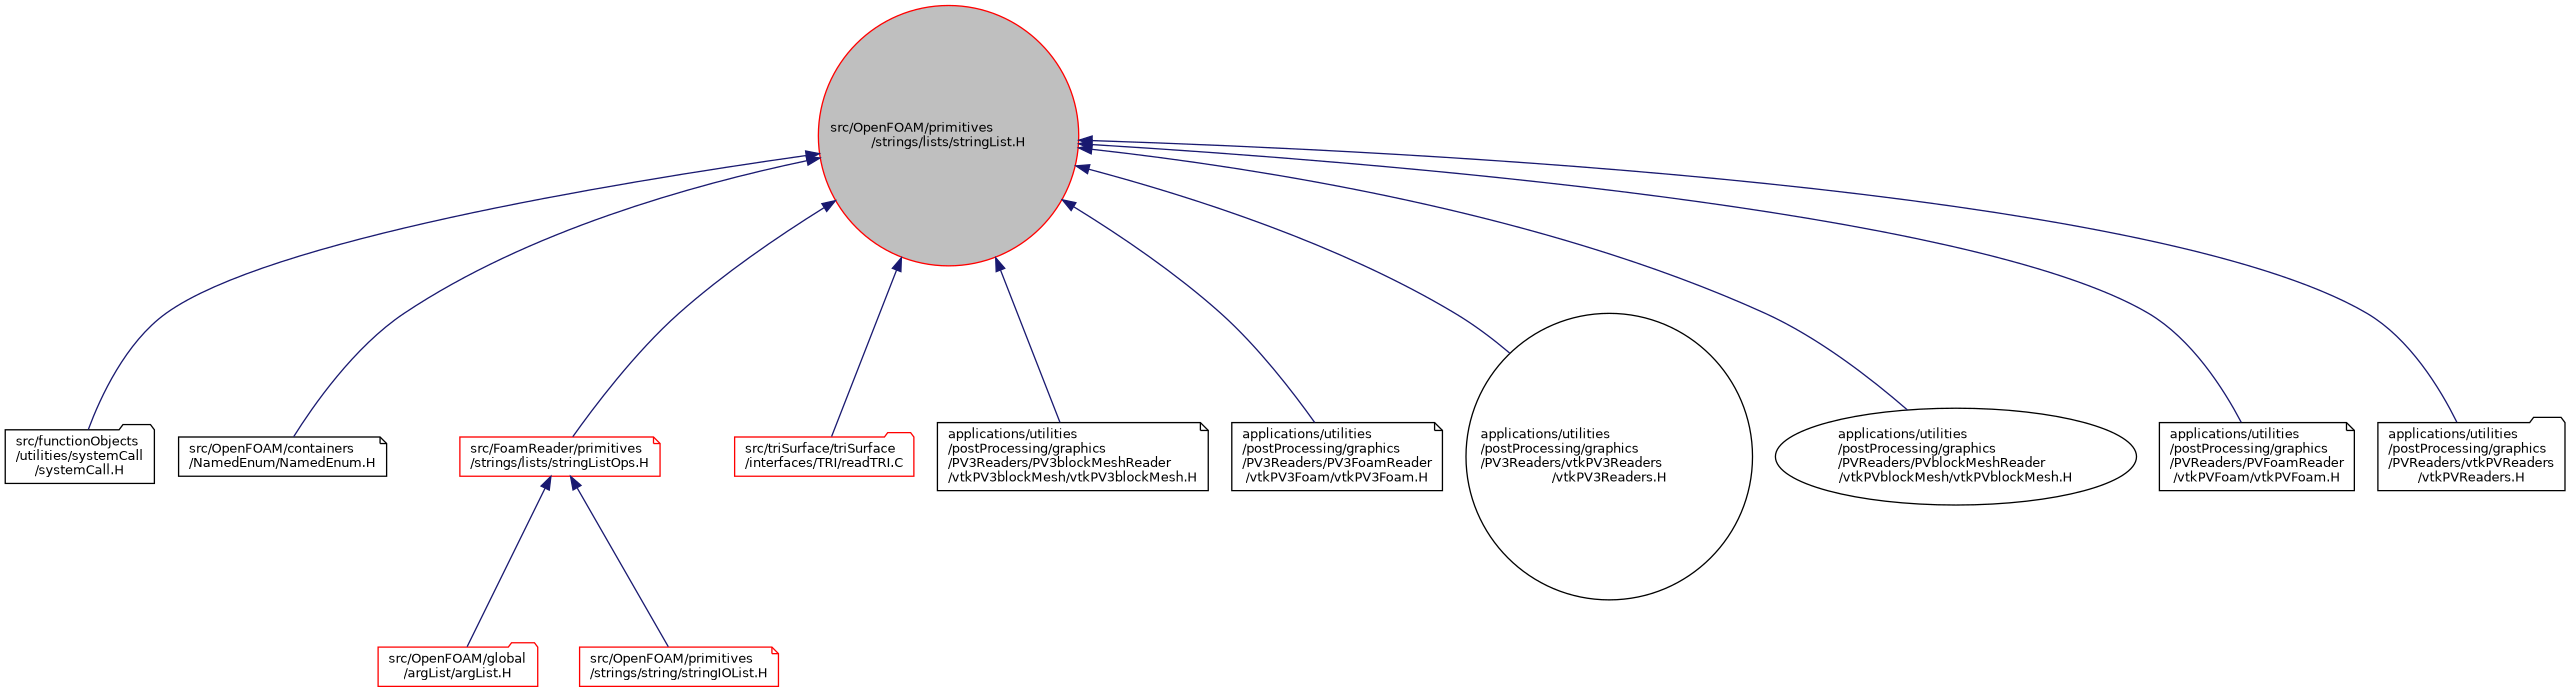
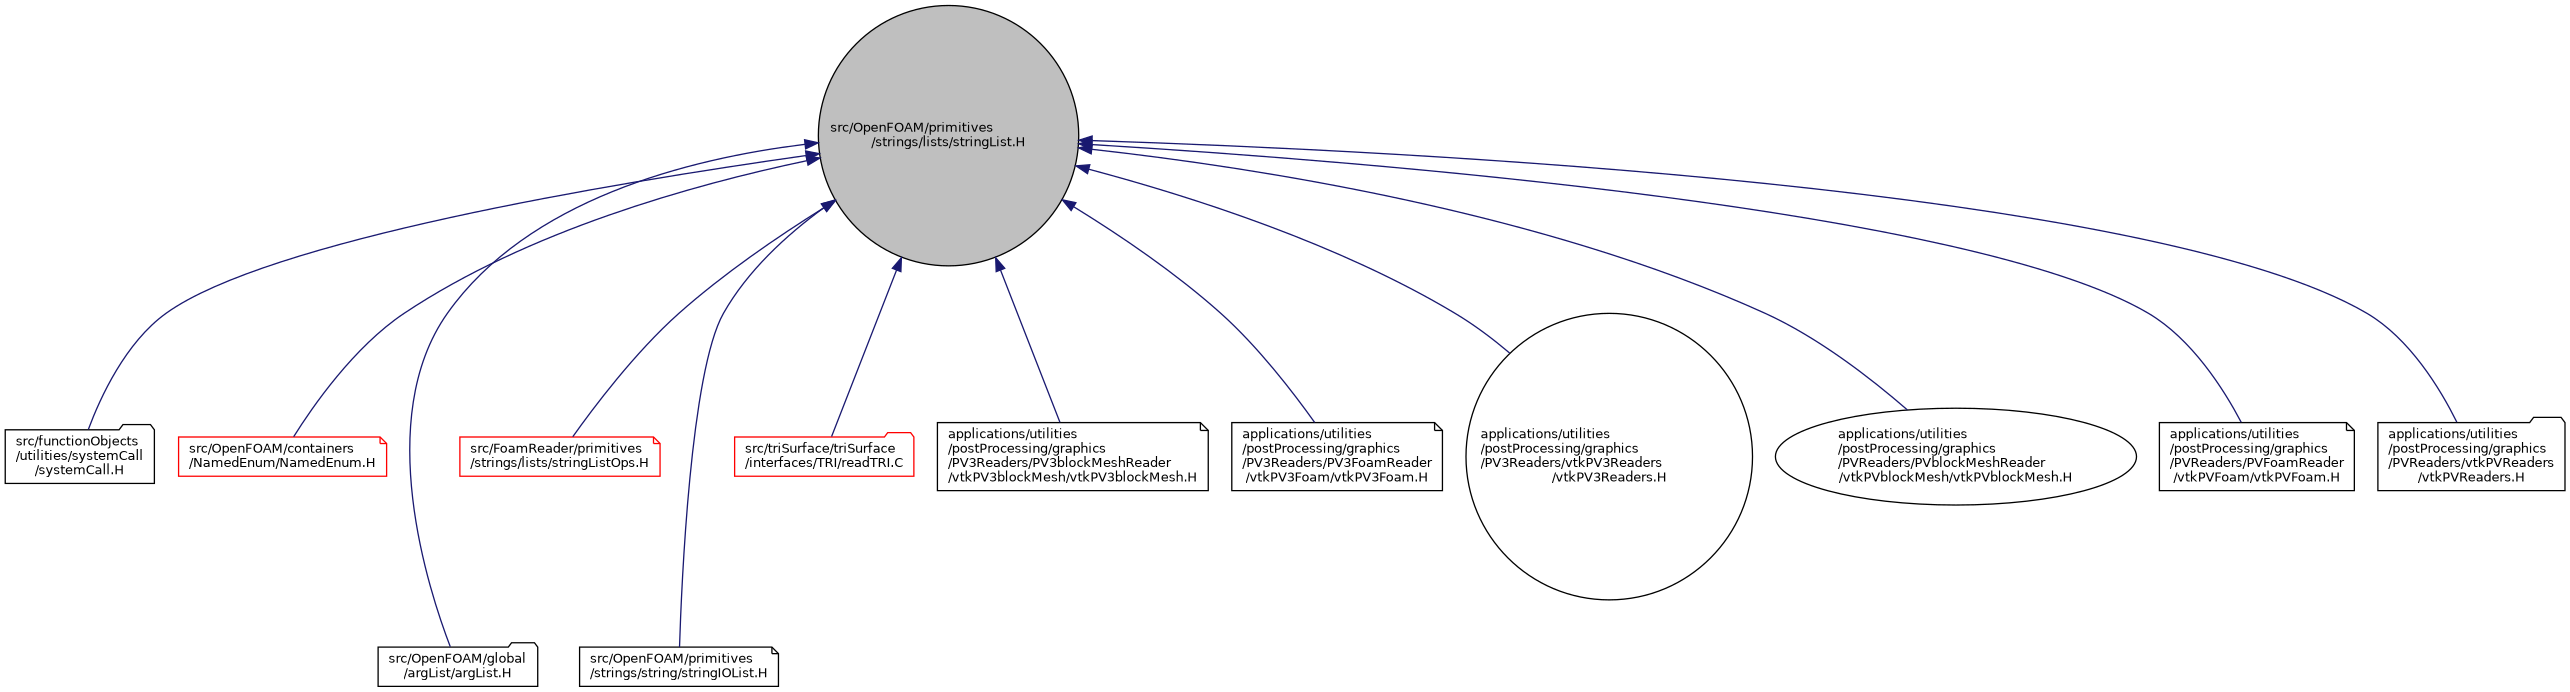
node "src/OpenFOAM/primitives /strings/lists/stringList.H": color red -> black
node "src/OpenFOAM/containers /NamedEnum/NamedEnum.H": color black -> red
edge "src/OpenFOAM/global /argList/argList.H" -> "src/FoamReader/primitives /strings/lists/stringListOps.H": now "src/OpenFOAM/global /argList/argList.H" -> "src/OpenFOAM/primitives /strings/lists/stringList.H"
edge "src/OpenFOAM/primitives /strings/string/stringIOList.H" -> "src/FoamReader/primitives /strings/lists/stringListOps.H": now "src/OpenFOAM/primitives /strings/string/stringIOList.H" -> "src/OpenFOAM/primitives /strings/lists/stringList.H"
node "src/OpenFOAM/global /argList/argList.H": color red -> black
node "src/OpenFOAM/primitives /strings/string/stringIOList.H": color red -> black
